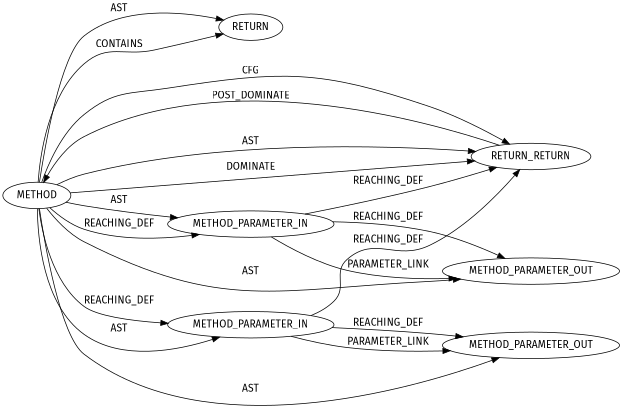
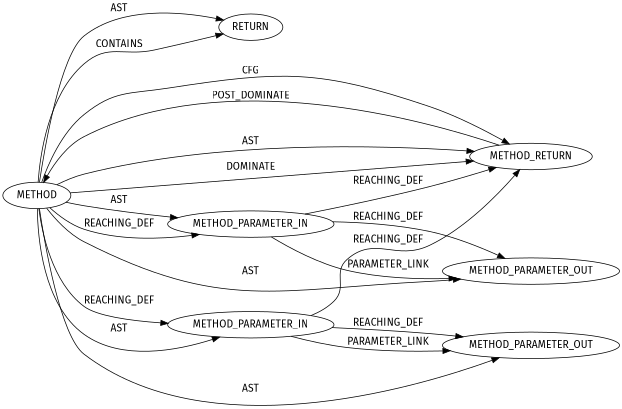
node "RETURN_RETURN": label "RETURN_RETURN" -> "METHOD_RETURN"
